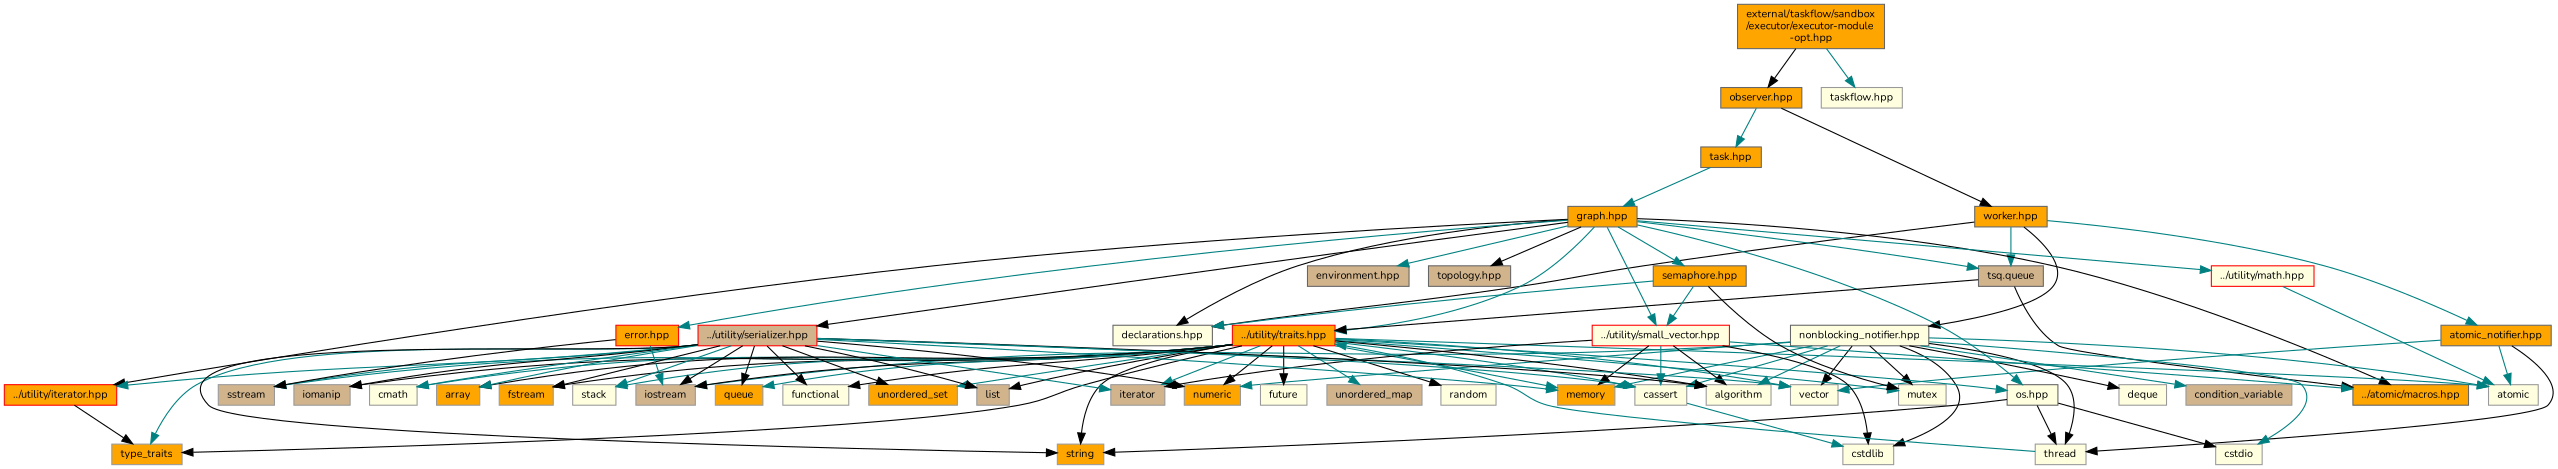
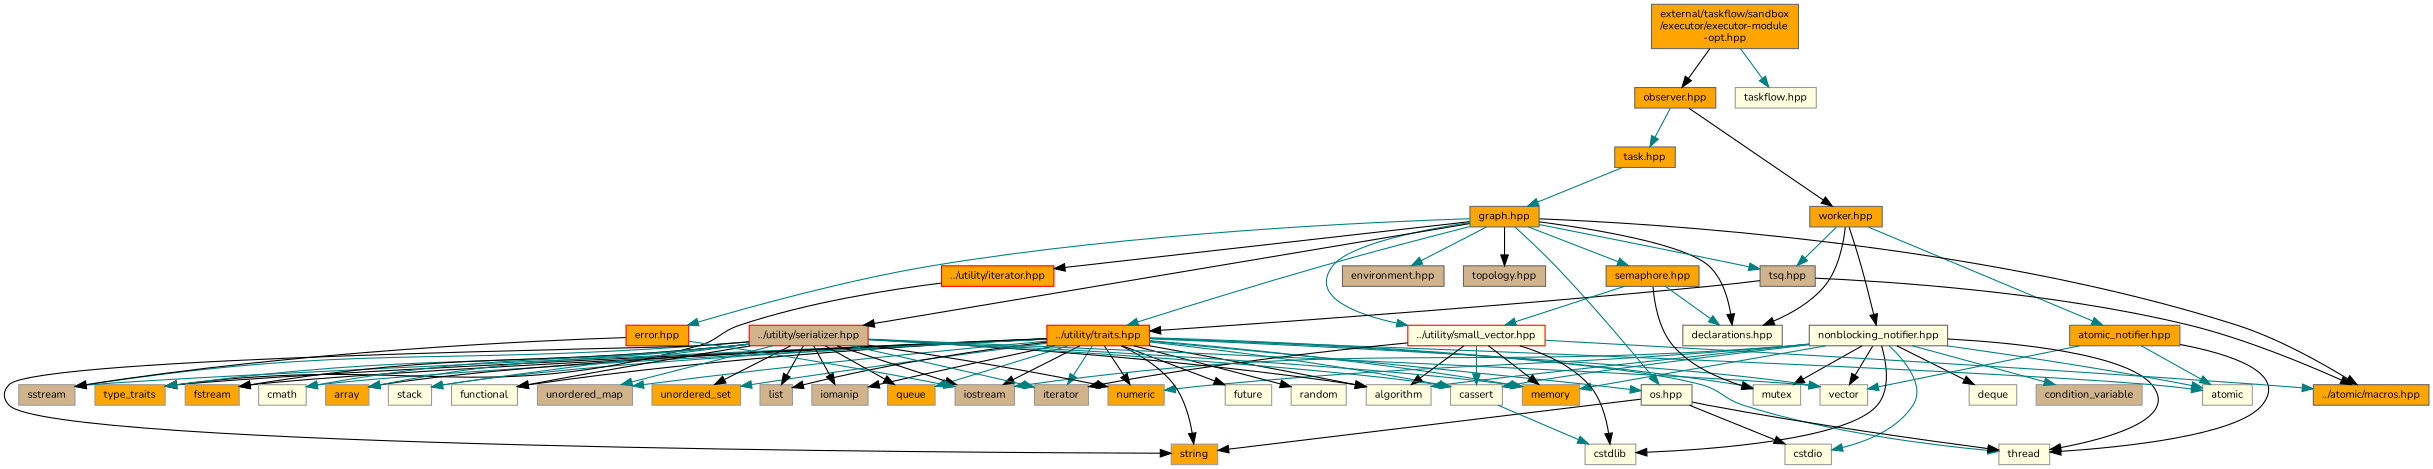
node "tsq.queue": label "tsq.queue" -> "tsq.hpp"
node "../utility/math.hpp": removed
edge "../utility/serializer.hpp" -> "../utility/iterator.hpp": now "../utility/serializer.hpp" -> "unordered_map"
edge "thread" -> "../utility/traits.hpp": reversed
